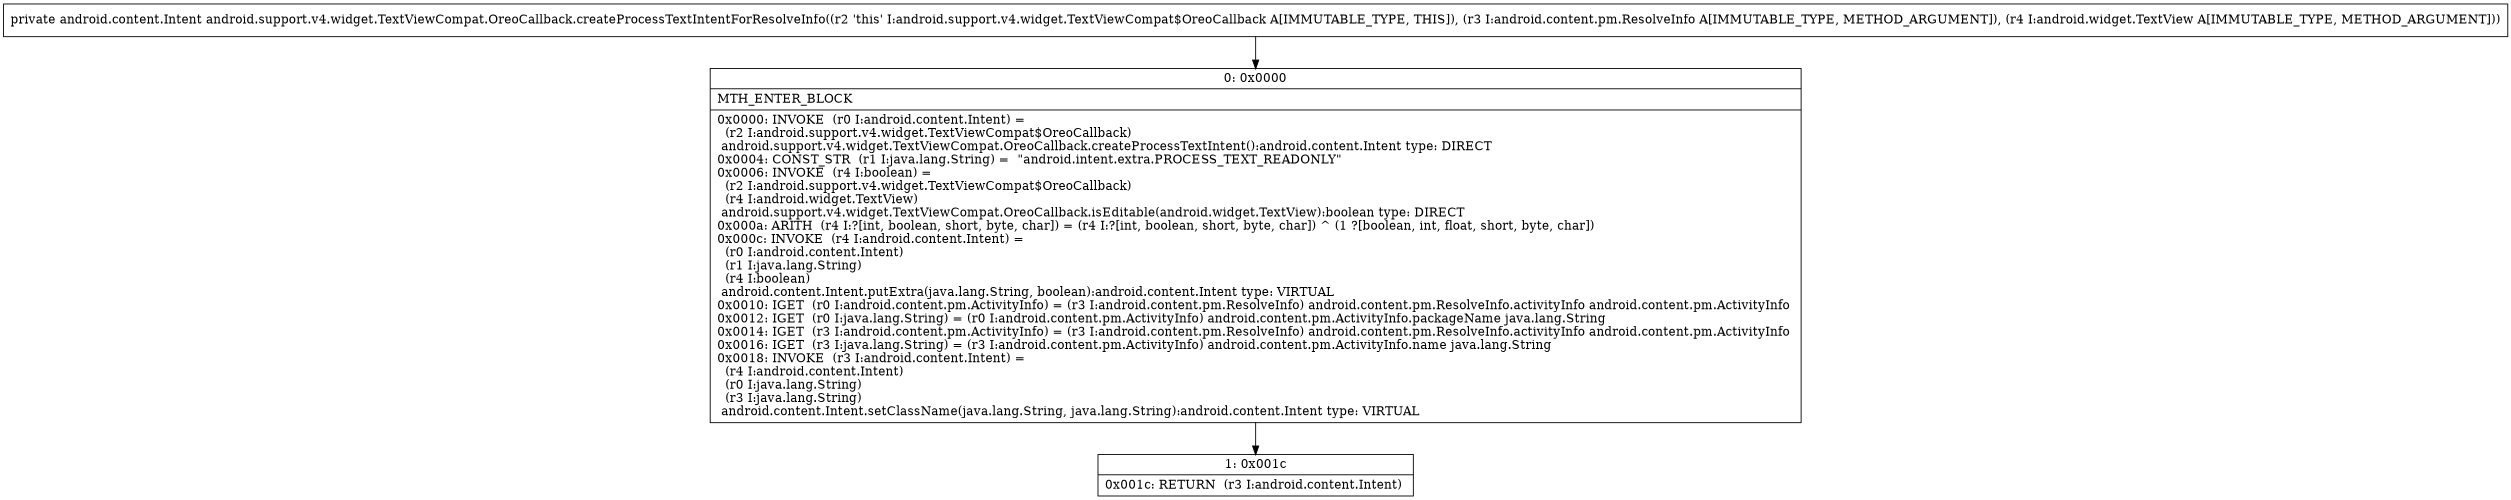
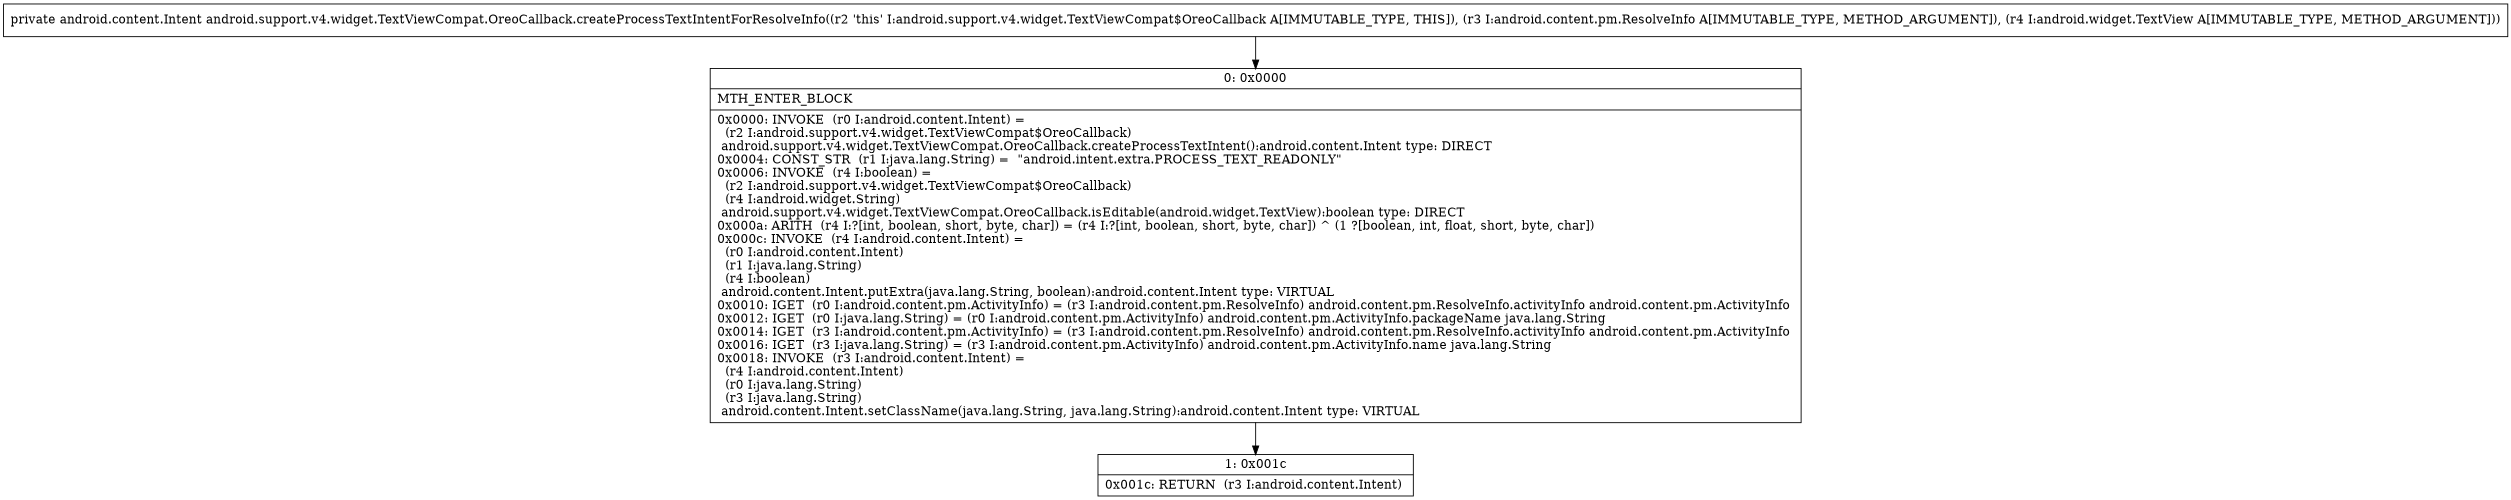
node "0: 0x0000": text "(r4 I:android.widget.TextView)" -> "(r4 I:android.widget.String)"
